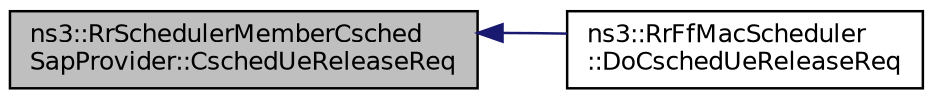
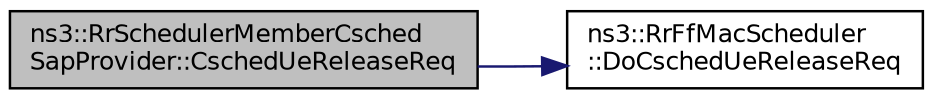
edge "ns3::RrFfMacScheduler ::DoCschedUeReleaseReq" -> "ns3::RrSchedulerMemberCsched SapProvider::CschedUeReleaseReq": reversed
